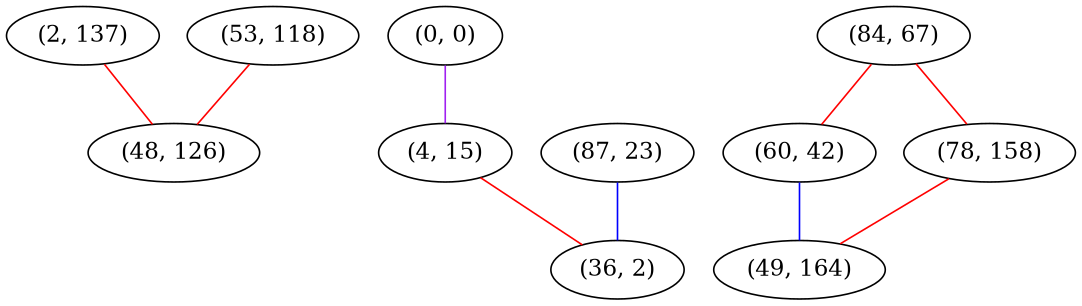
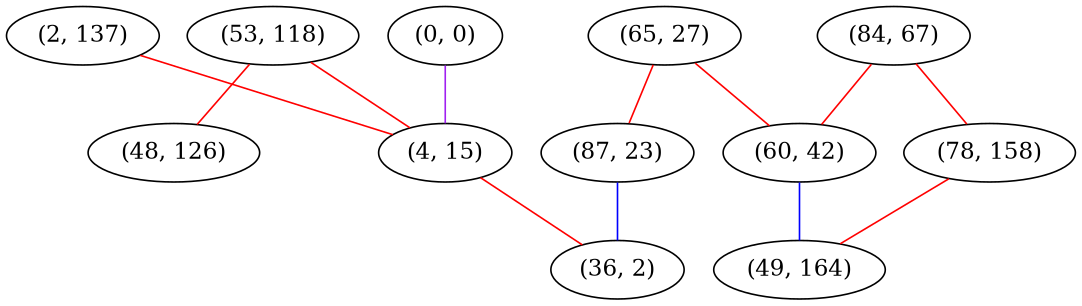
node "(65, 27)": added
edge "(2, 137)" -- "(48, 126)": now "(2, 137)" -- "(4, 15)"
edge "(53, 118)" -- "(4, 15)": added
